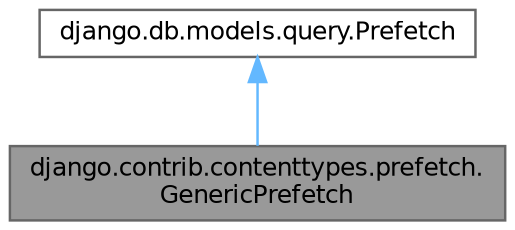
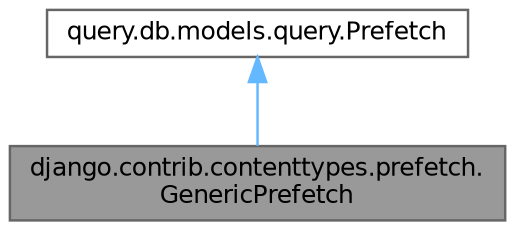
node "django.db.models.query.Prefetch": label "django.db.models.query.Prefetch" -> "query.db.models.query.Prefetch"
